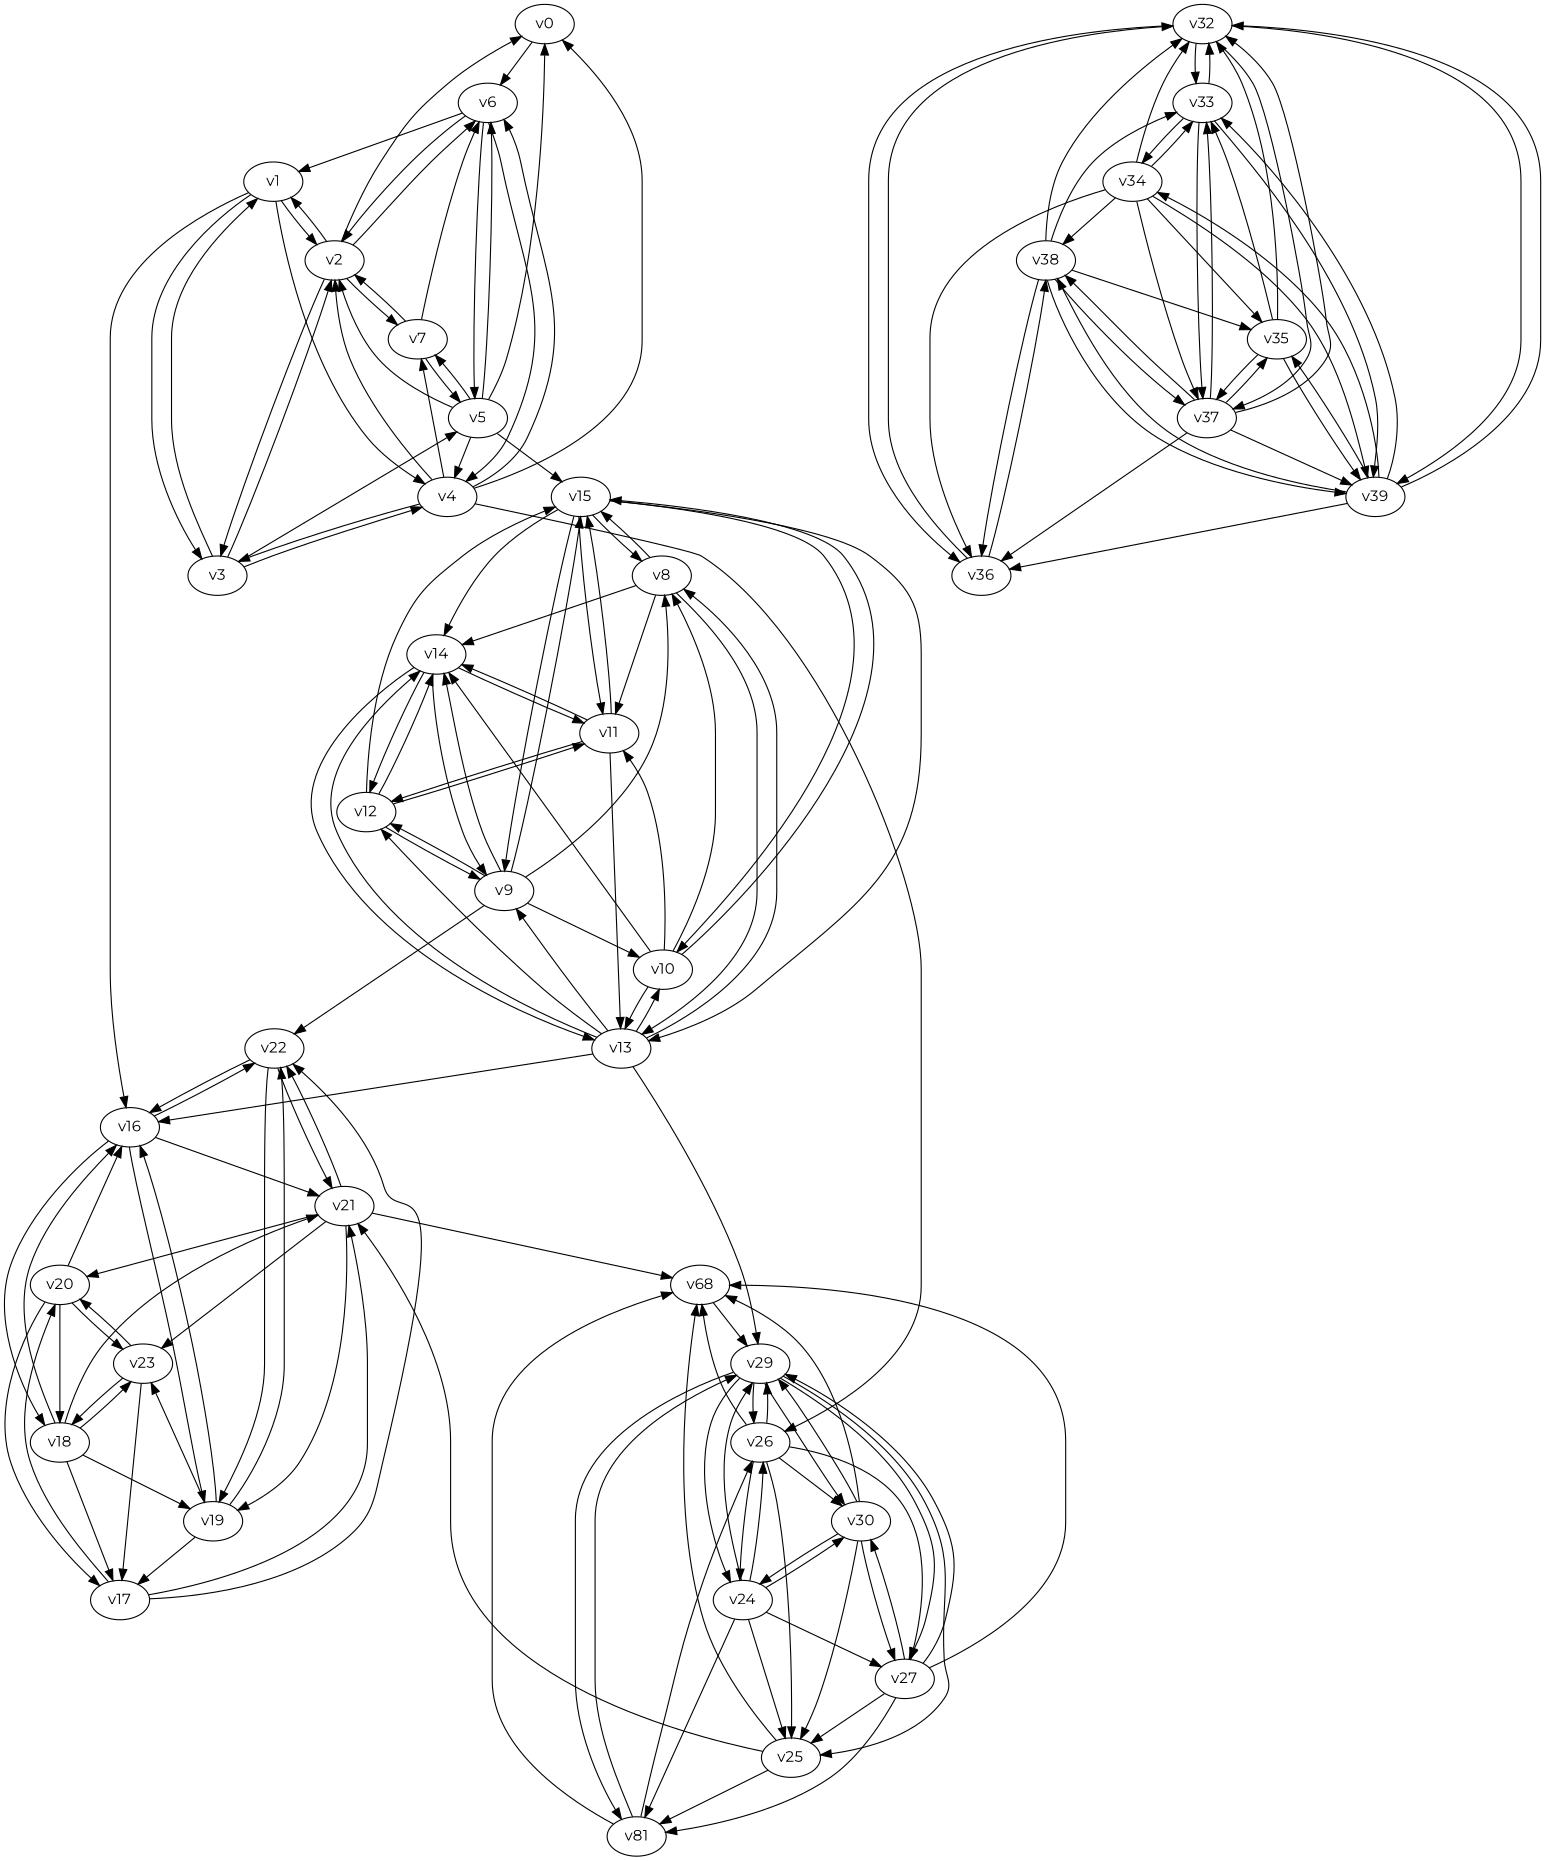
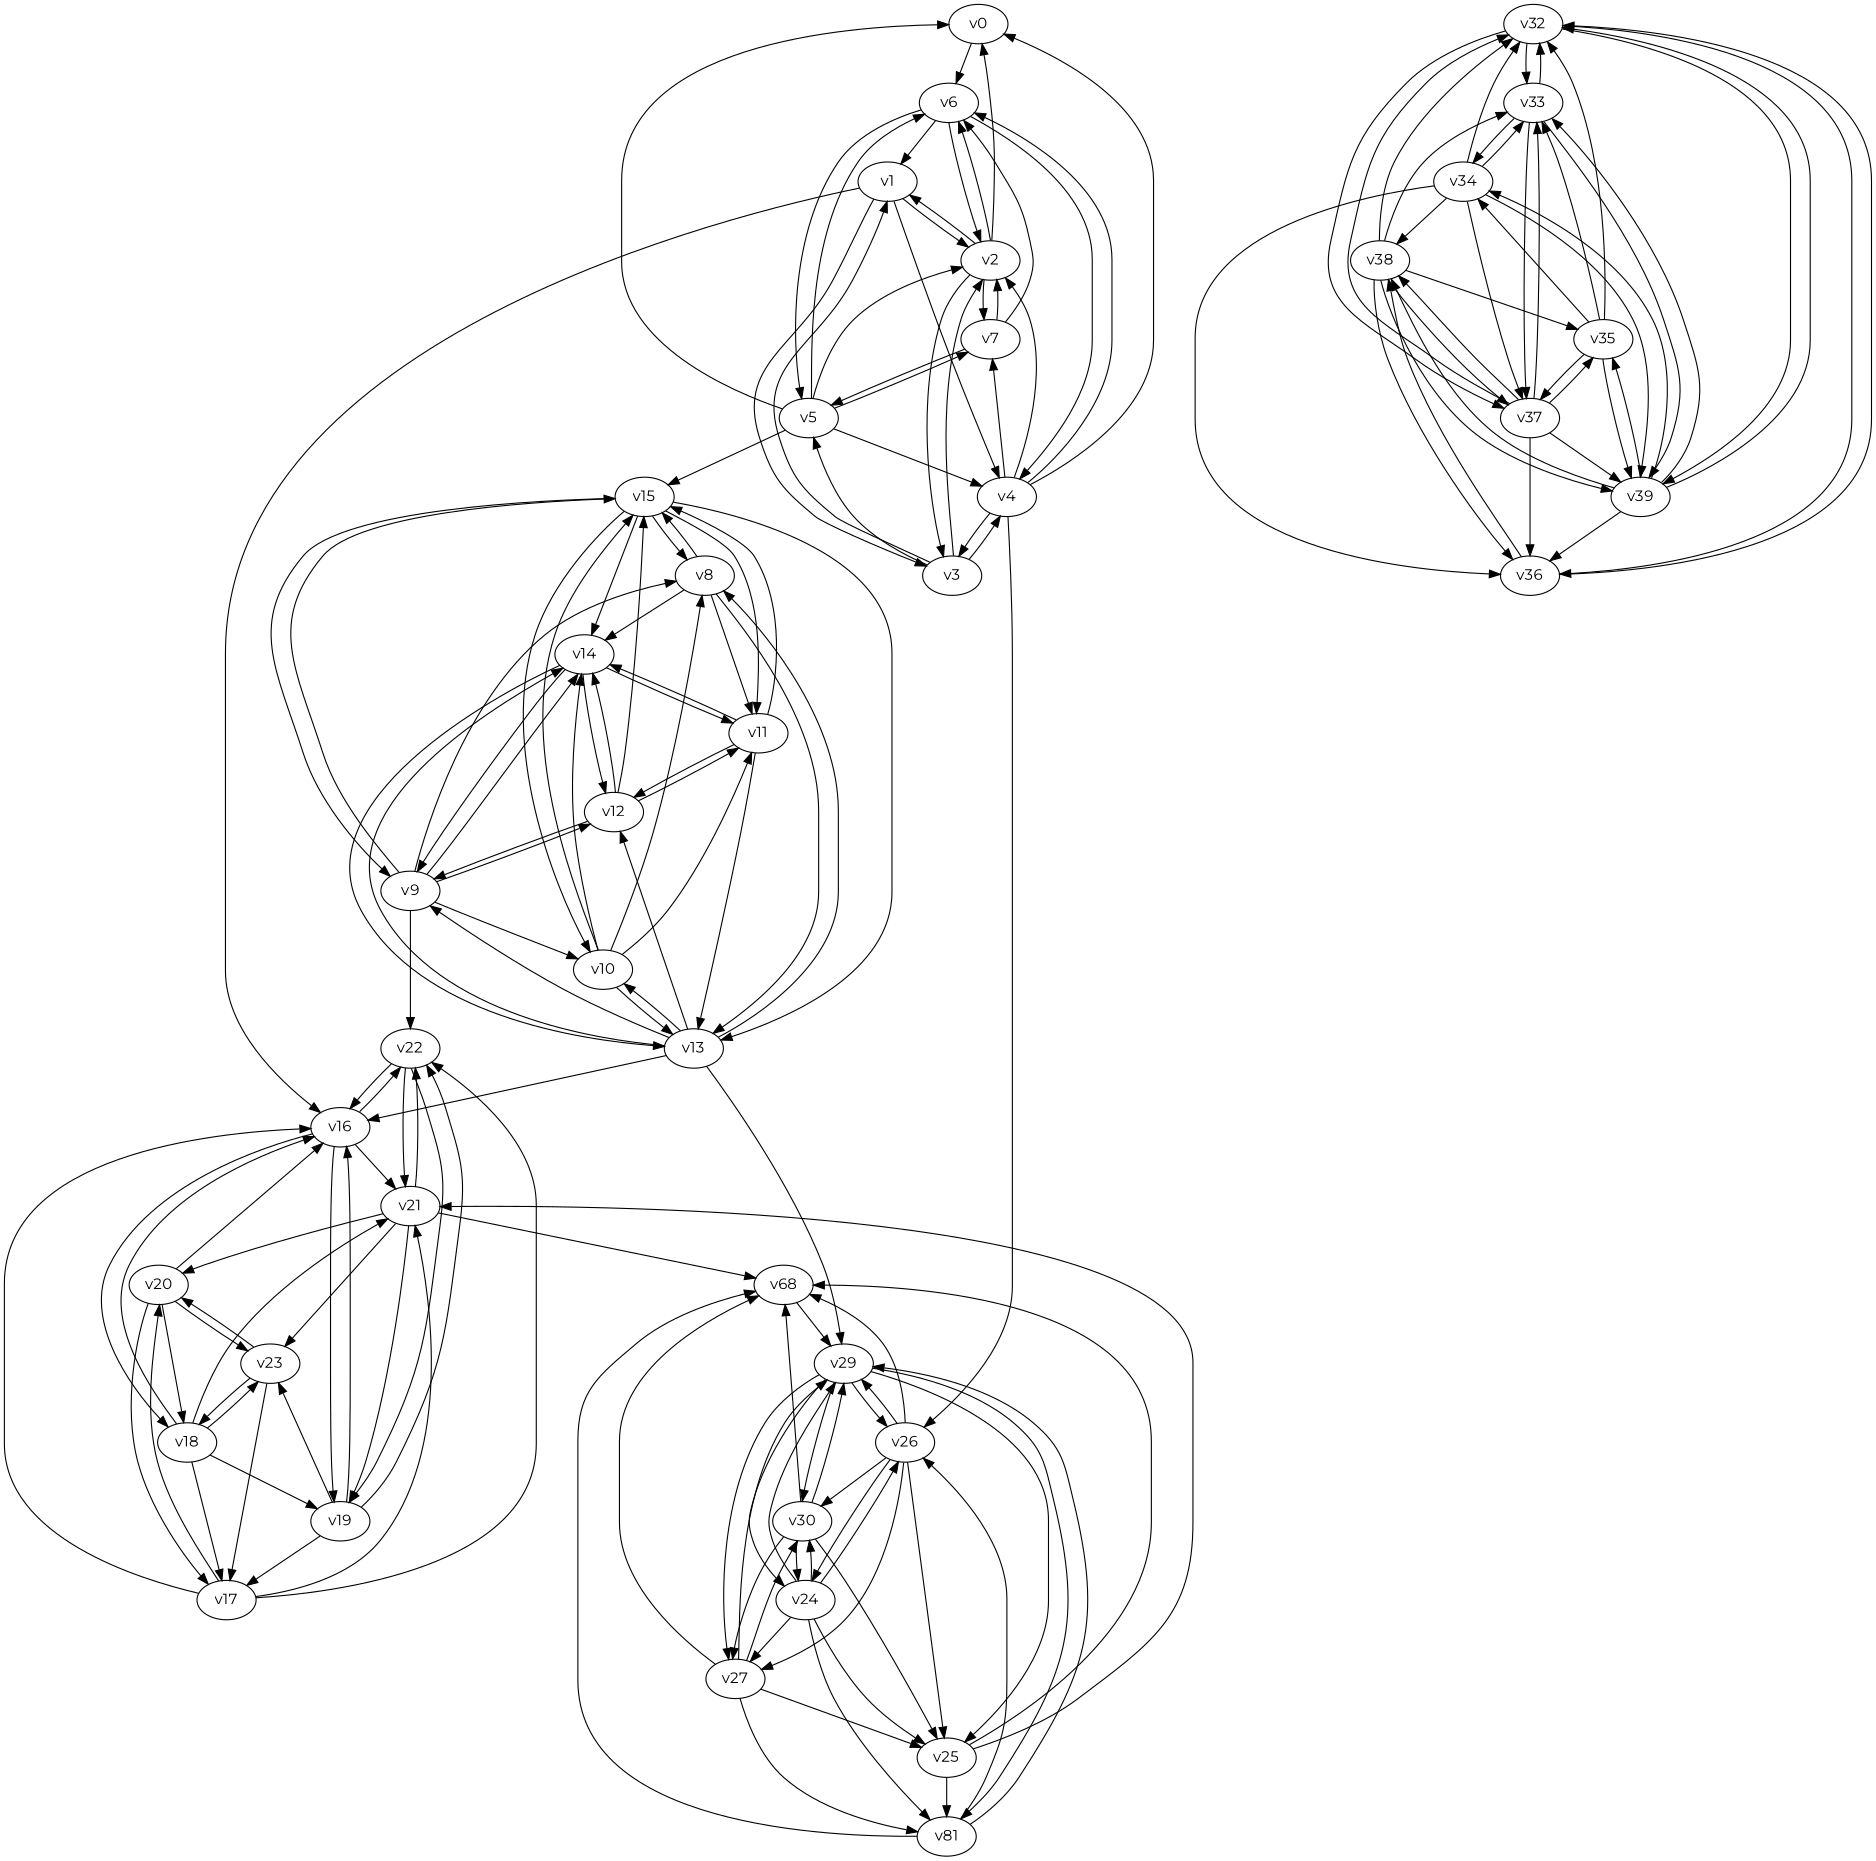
edge "v34" -> "v35": reversed
edge "v17" -> "v16": added
